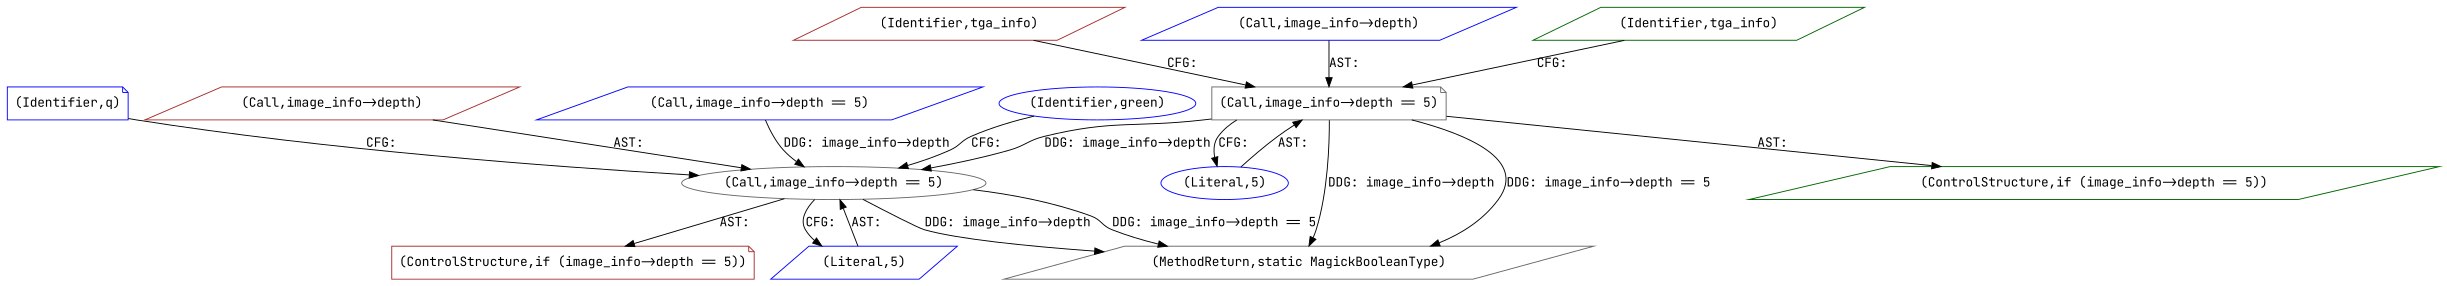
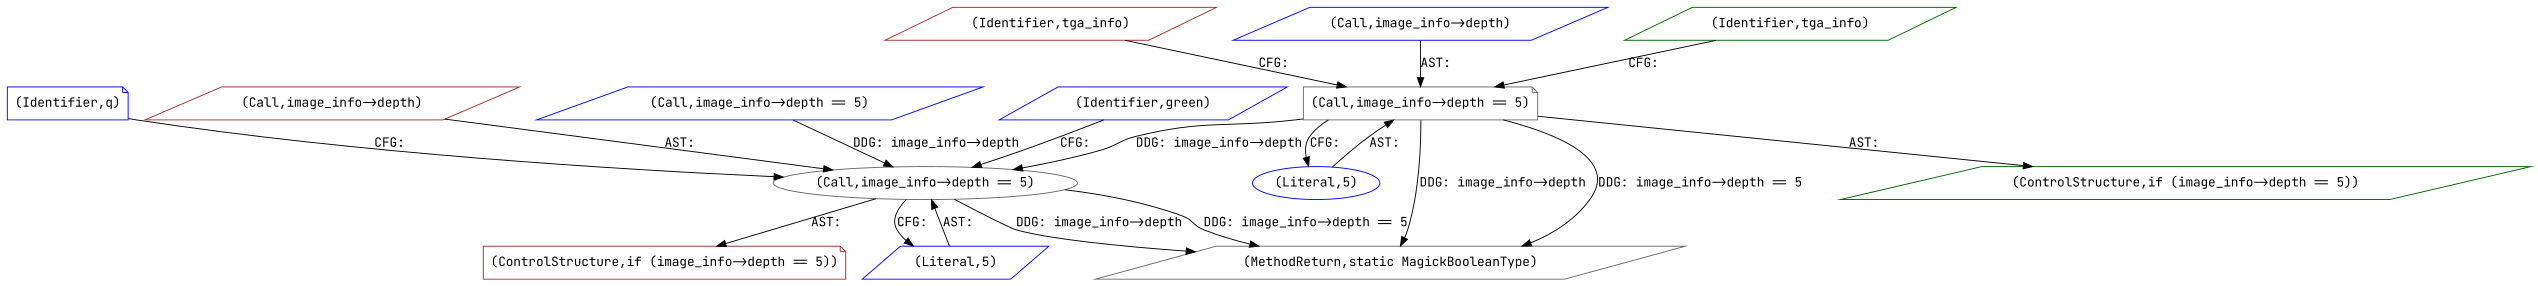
node "(Identifier,green)": shape ellipse -> parallelogram
